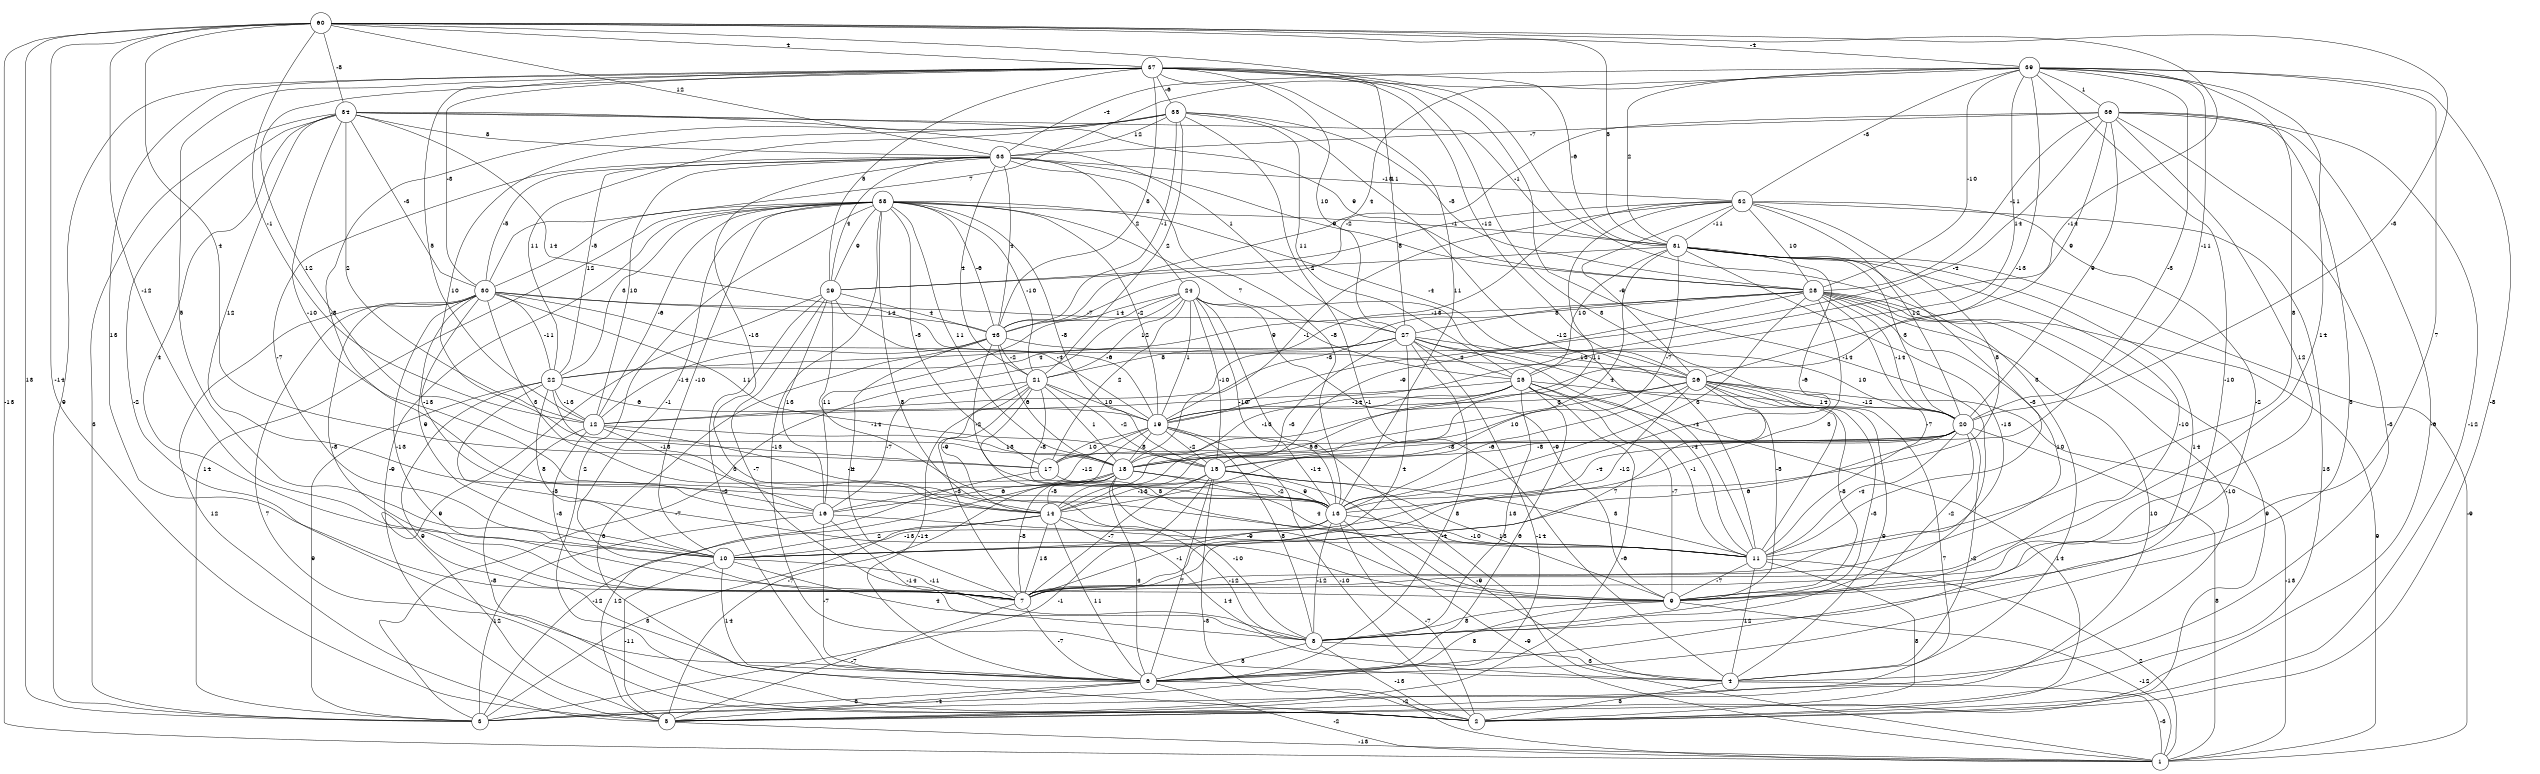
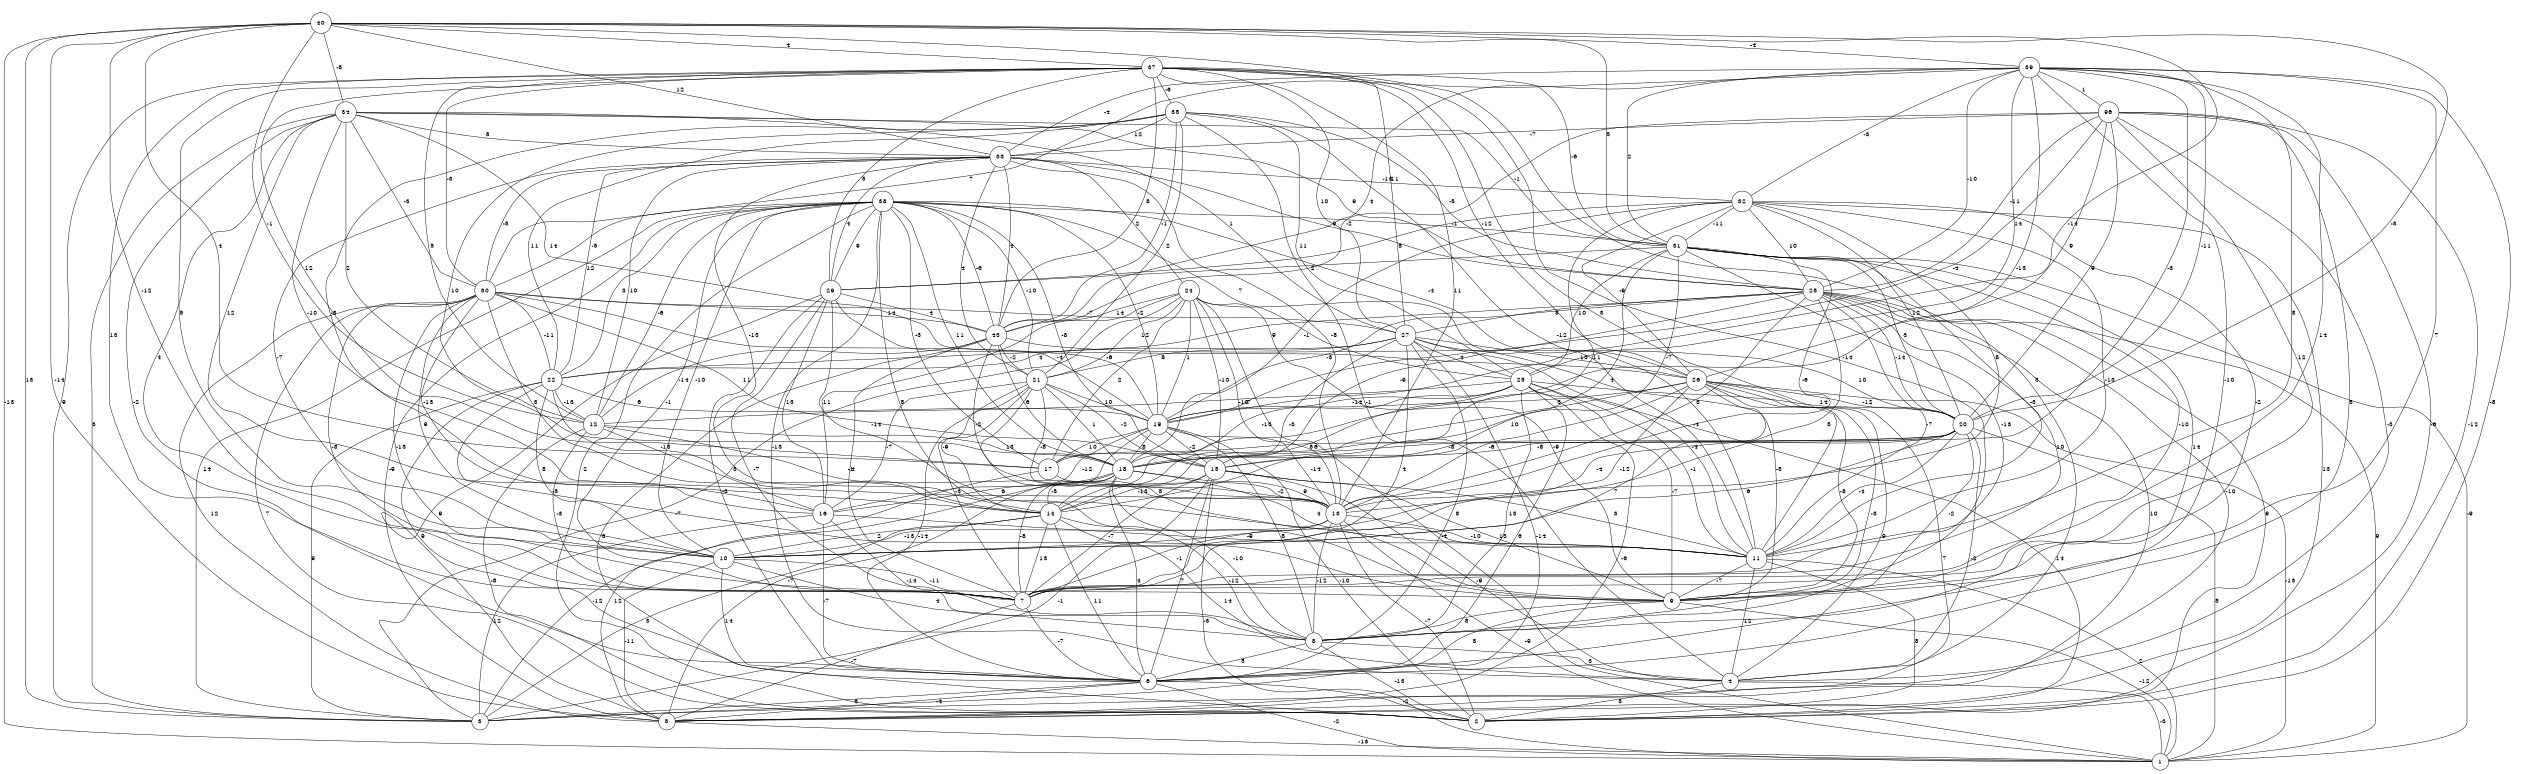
node "60": label "60" -> "40"
node "36": label "36" -> "96"
edge "32" -- "12": now "32" -- "11"
